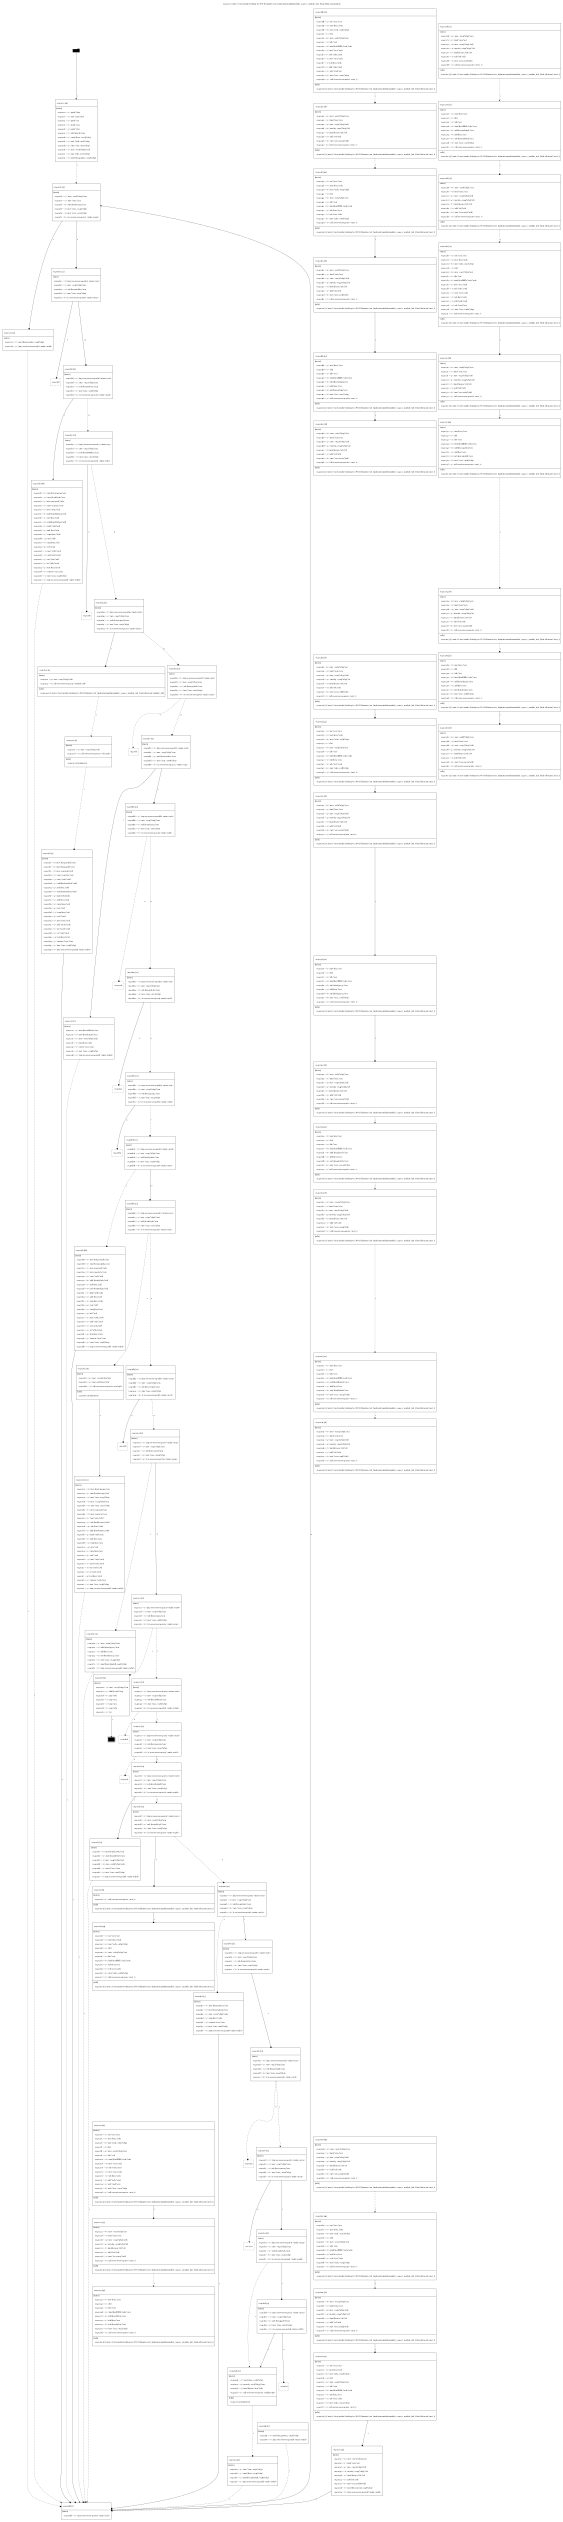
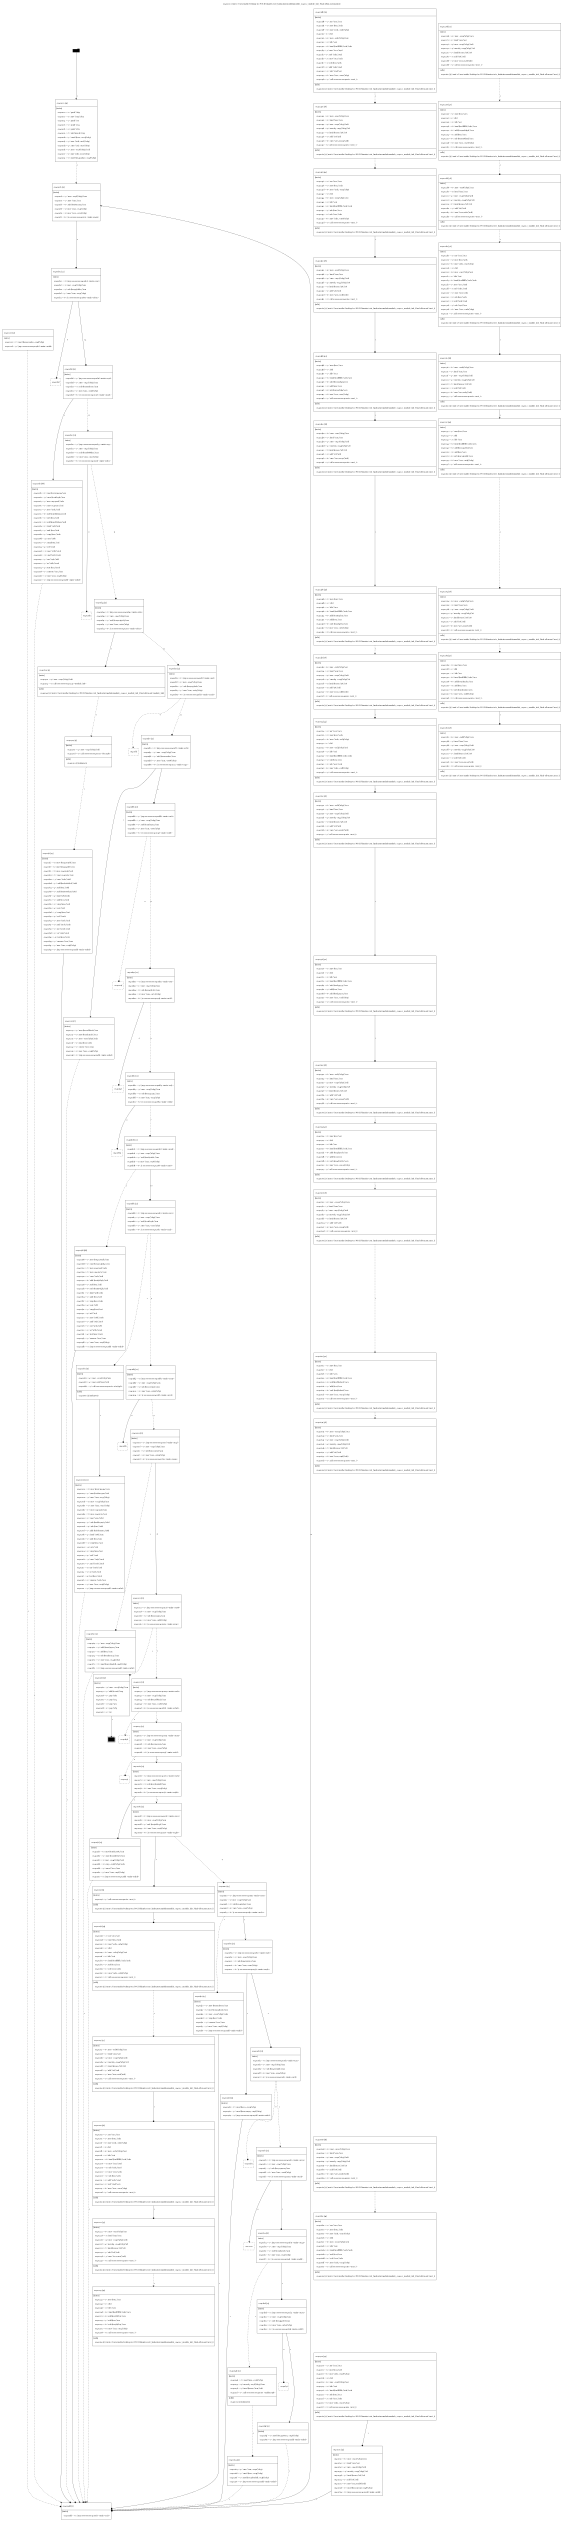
edge "0x401ceb [23]" -> "0x402126 [12]": removed, label "1"
node "0x4024d6 [40]": added
node "0x4021c7 [35]": added
node "0x40295b [19]": added
node "0x4026ea [38]": removed
edge "0x401f1d [25]" -> "0x40214d [23]": now "0x401f1d [25]" -> "0x40284f [12]"
